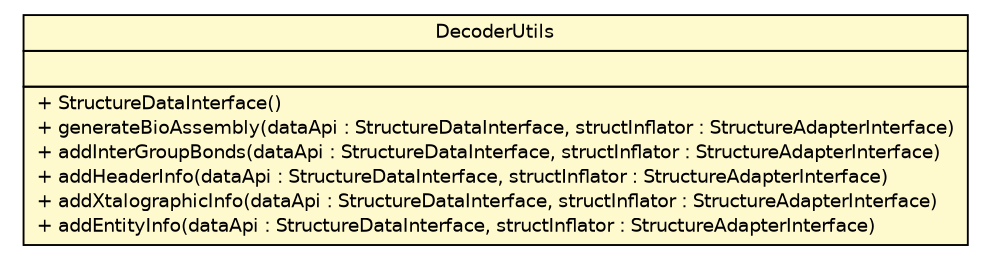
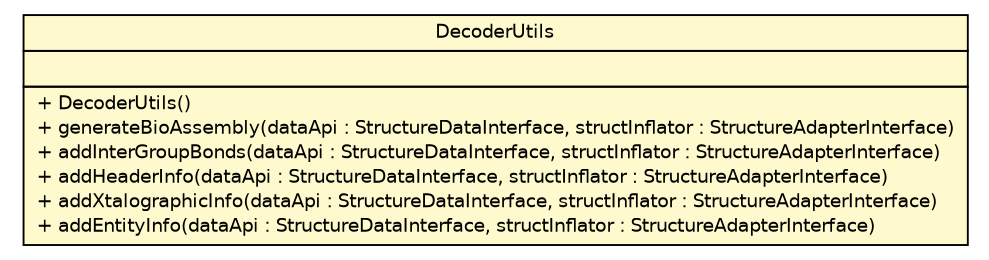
node "DecoderUtils": text "+ StructureDataInterface()" -> "+ DecoderUtils()"
